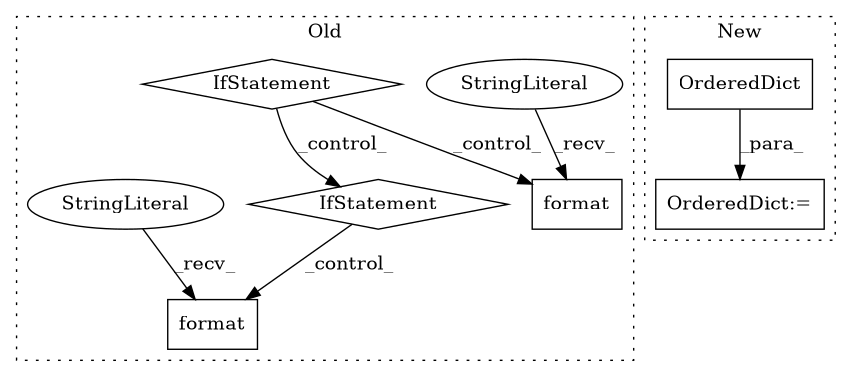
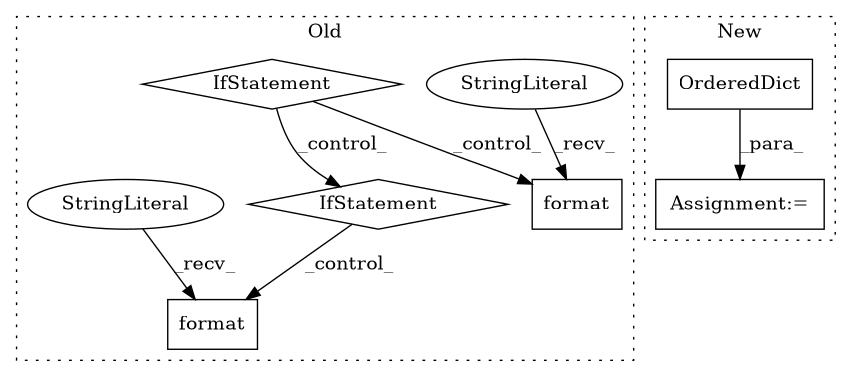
node "OrderedDict:=": label "OrderedDict:=" -> "Assignment:="
